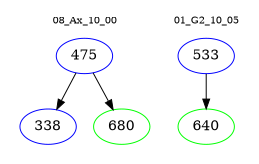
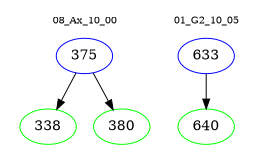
node "475": label "475" -> "375"
node "533": label "533" -> "633"
node "338": color blue -> green
node "680": label "680" -> "380"
